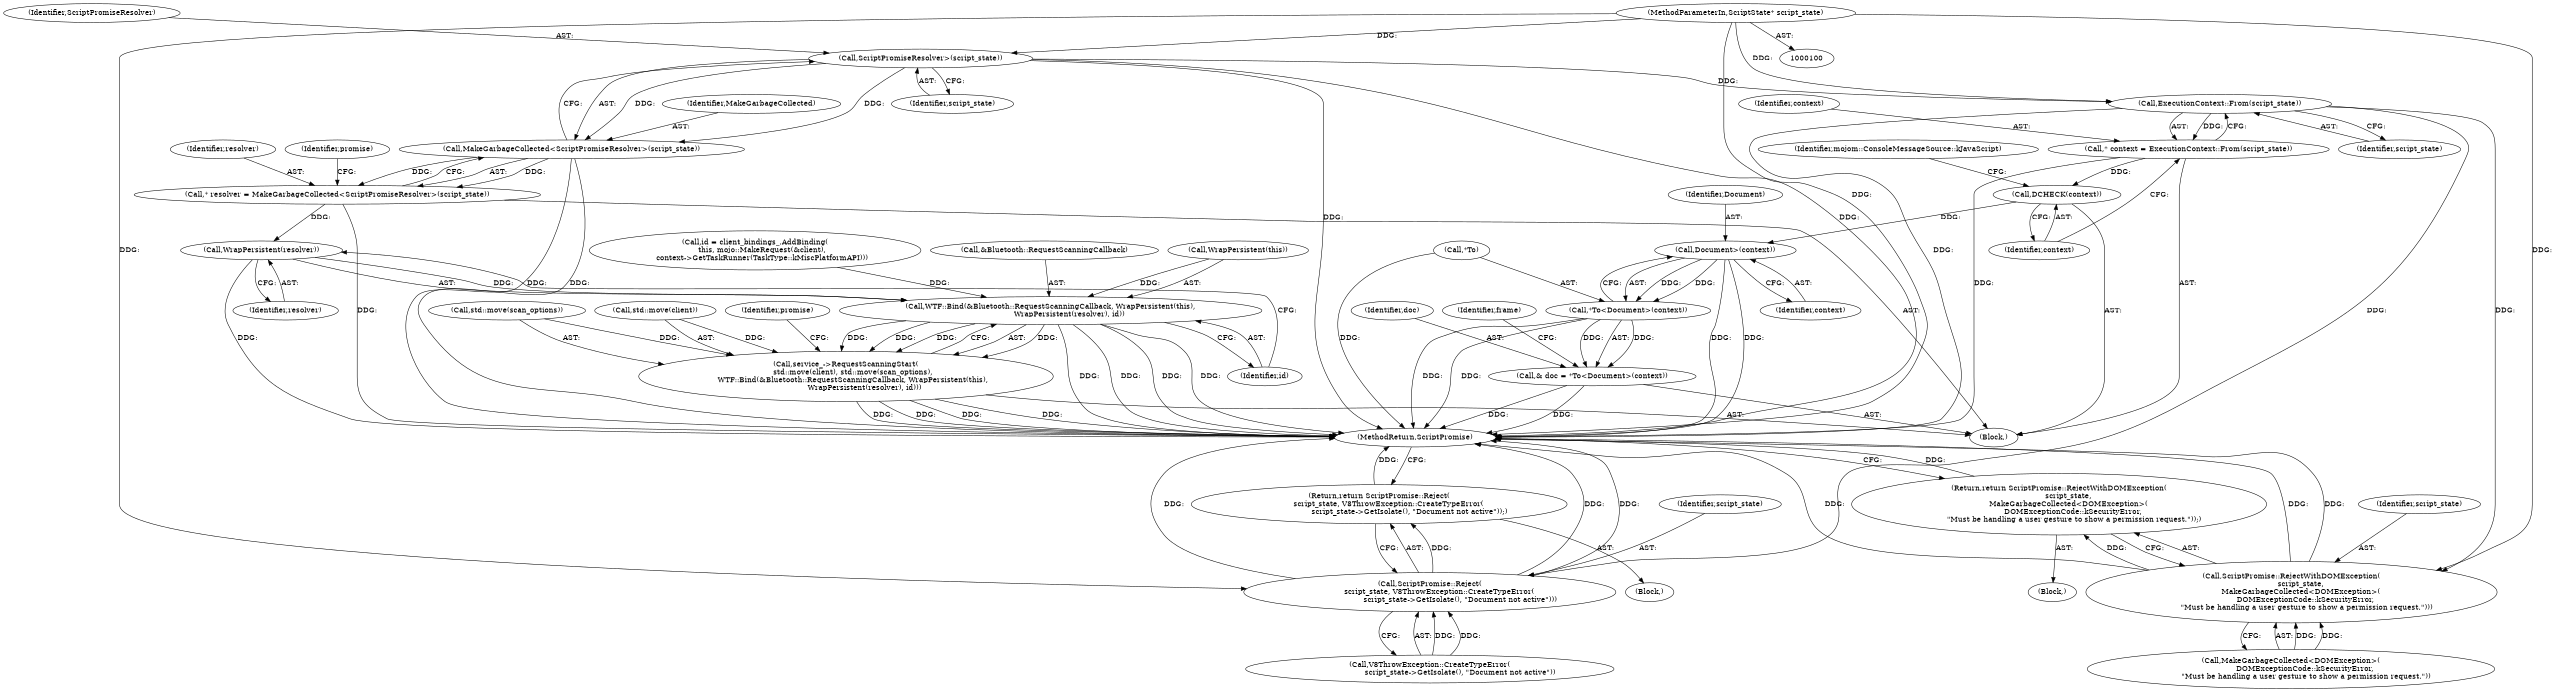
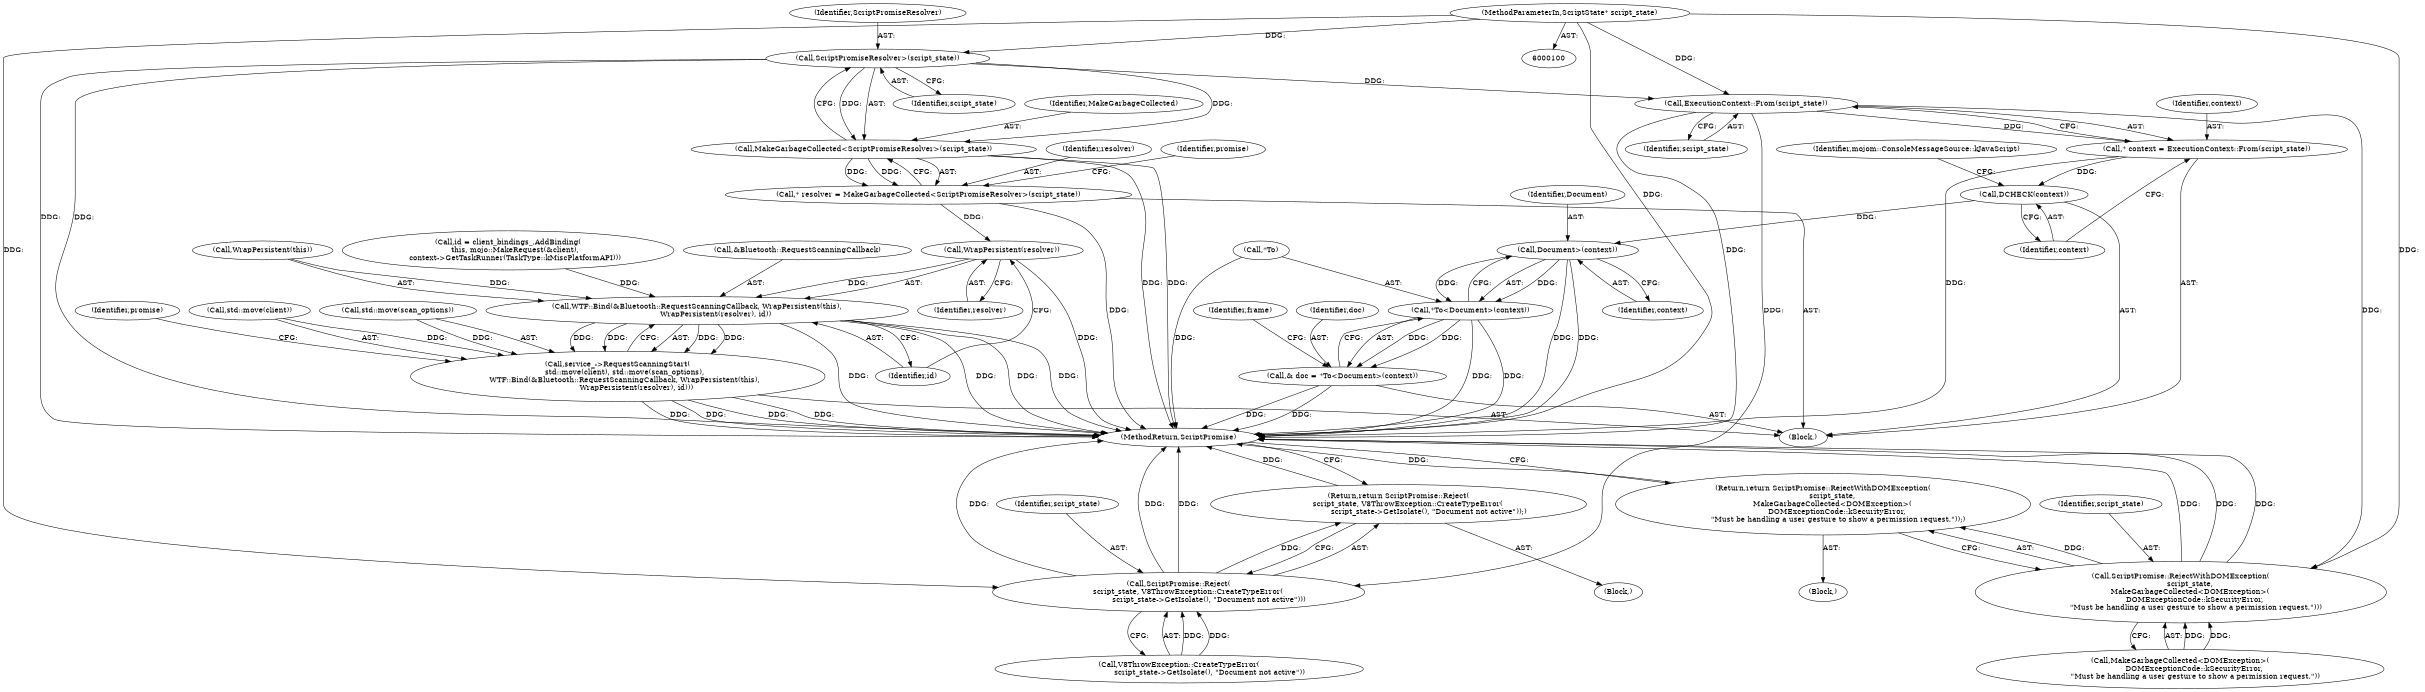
node "1000100": label "1000100" -> "6000100"
edge "(Call,& doc = *To<Document>(context))" -> "(Call,*To<Document>(context))": added, label "CFG:"
